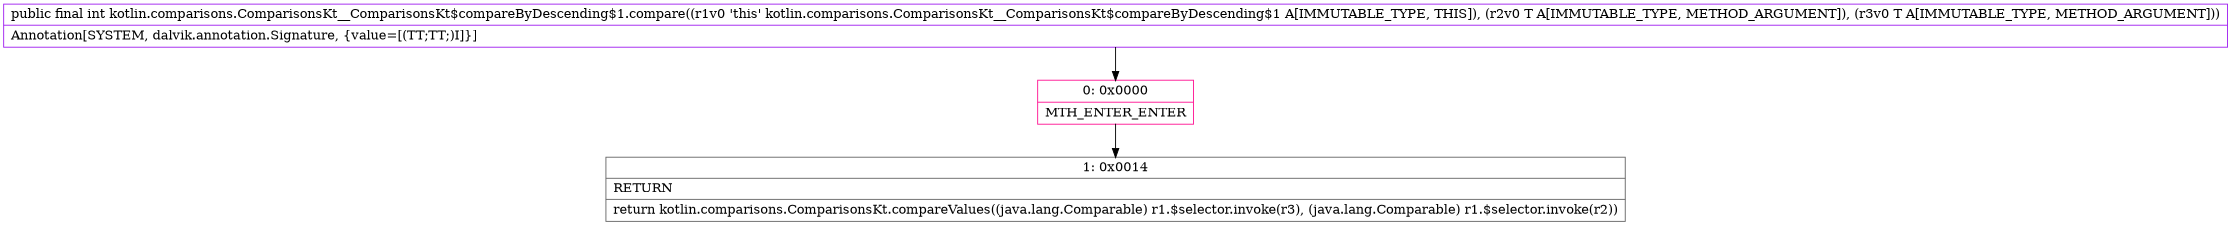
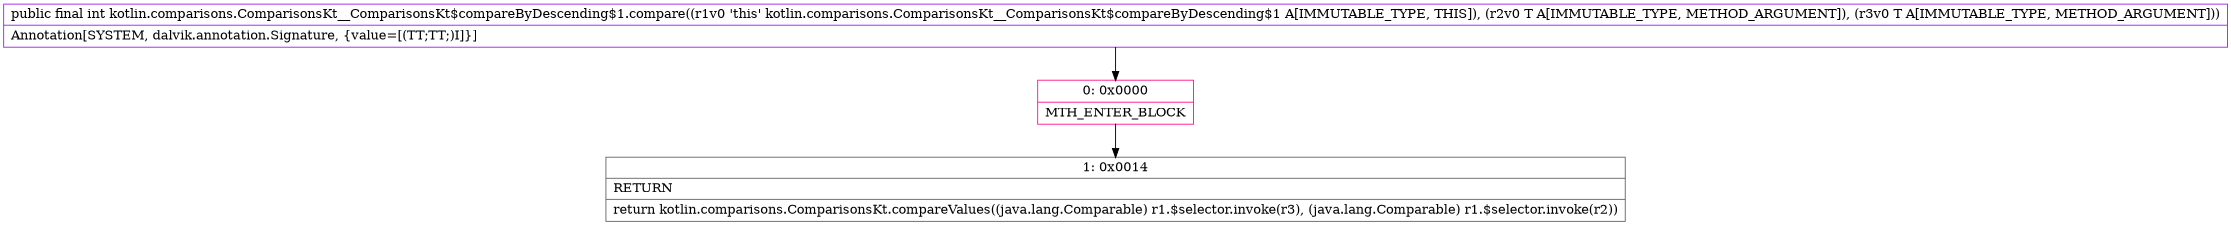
node "0: 0x0000": text "MTH_ENTER_ENTER" -> "MTH_ENTER_BLOCK"
